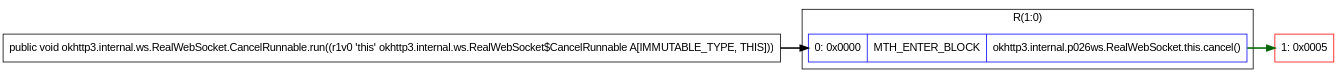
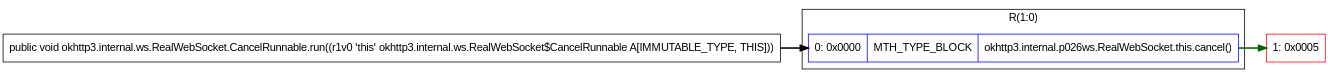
node "0: 0x0000": text "MTH_ENTER_BLOCK" -> "MTH_TYPE_BLOCK"
